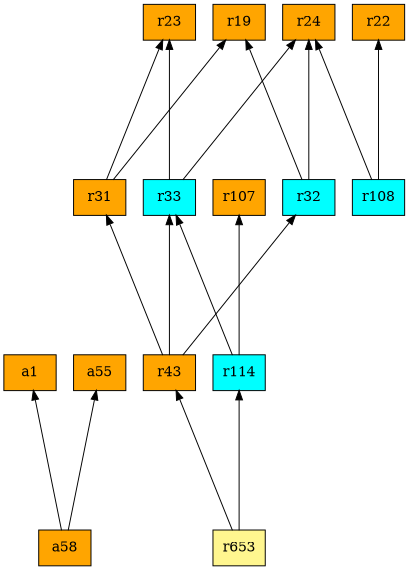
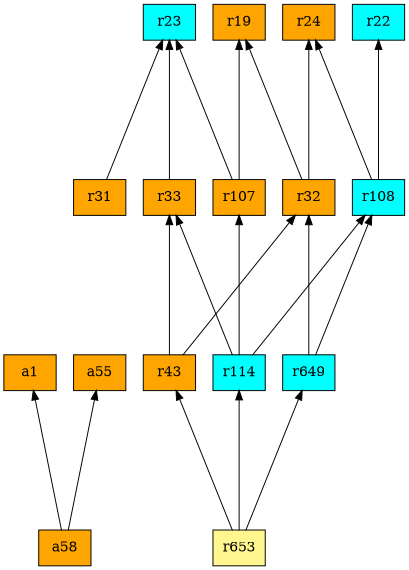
node "r23": fillcolor orange -> cyan
node "r22": fillcolor orange -> cyan
edge "r33" -> "r24": removed
edge "r107" -> "r23": added
edge "r31" -> "r19": now "r107" -> "r19"
node "r33": fillcolor cyan -> orange
node "r32": fillcolor cyan -> orange
edge "r43" -> "r31": removed
edge "r114" -> "r108": added
node "r649": added
